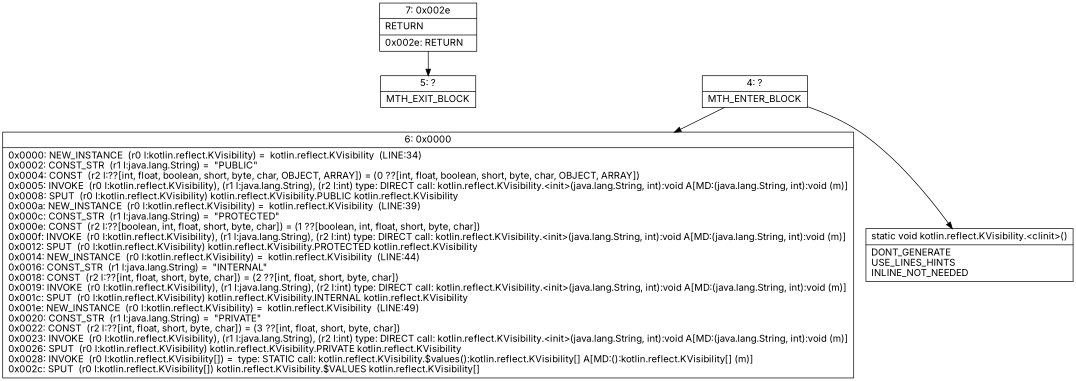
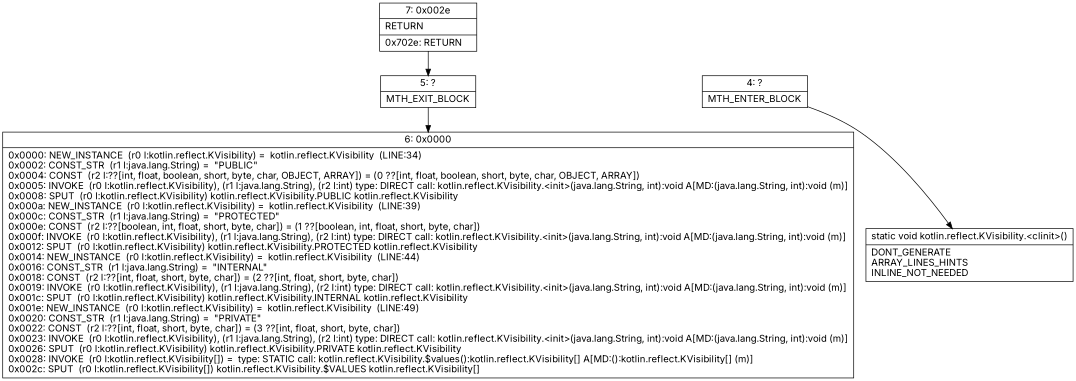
node "7: 0x002e": text "0x002e: RETURN" -> "0x702e: RETURN"
edge "4: ?" -> "6: 0x0000": now "5: ?" -> "6: 0x0000"
node "static void kotlin.reflect.KVisibility.<clinit>()": text "USE_LINES_HINTS" -> "ARRAY_LINES_HINTS"
